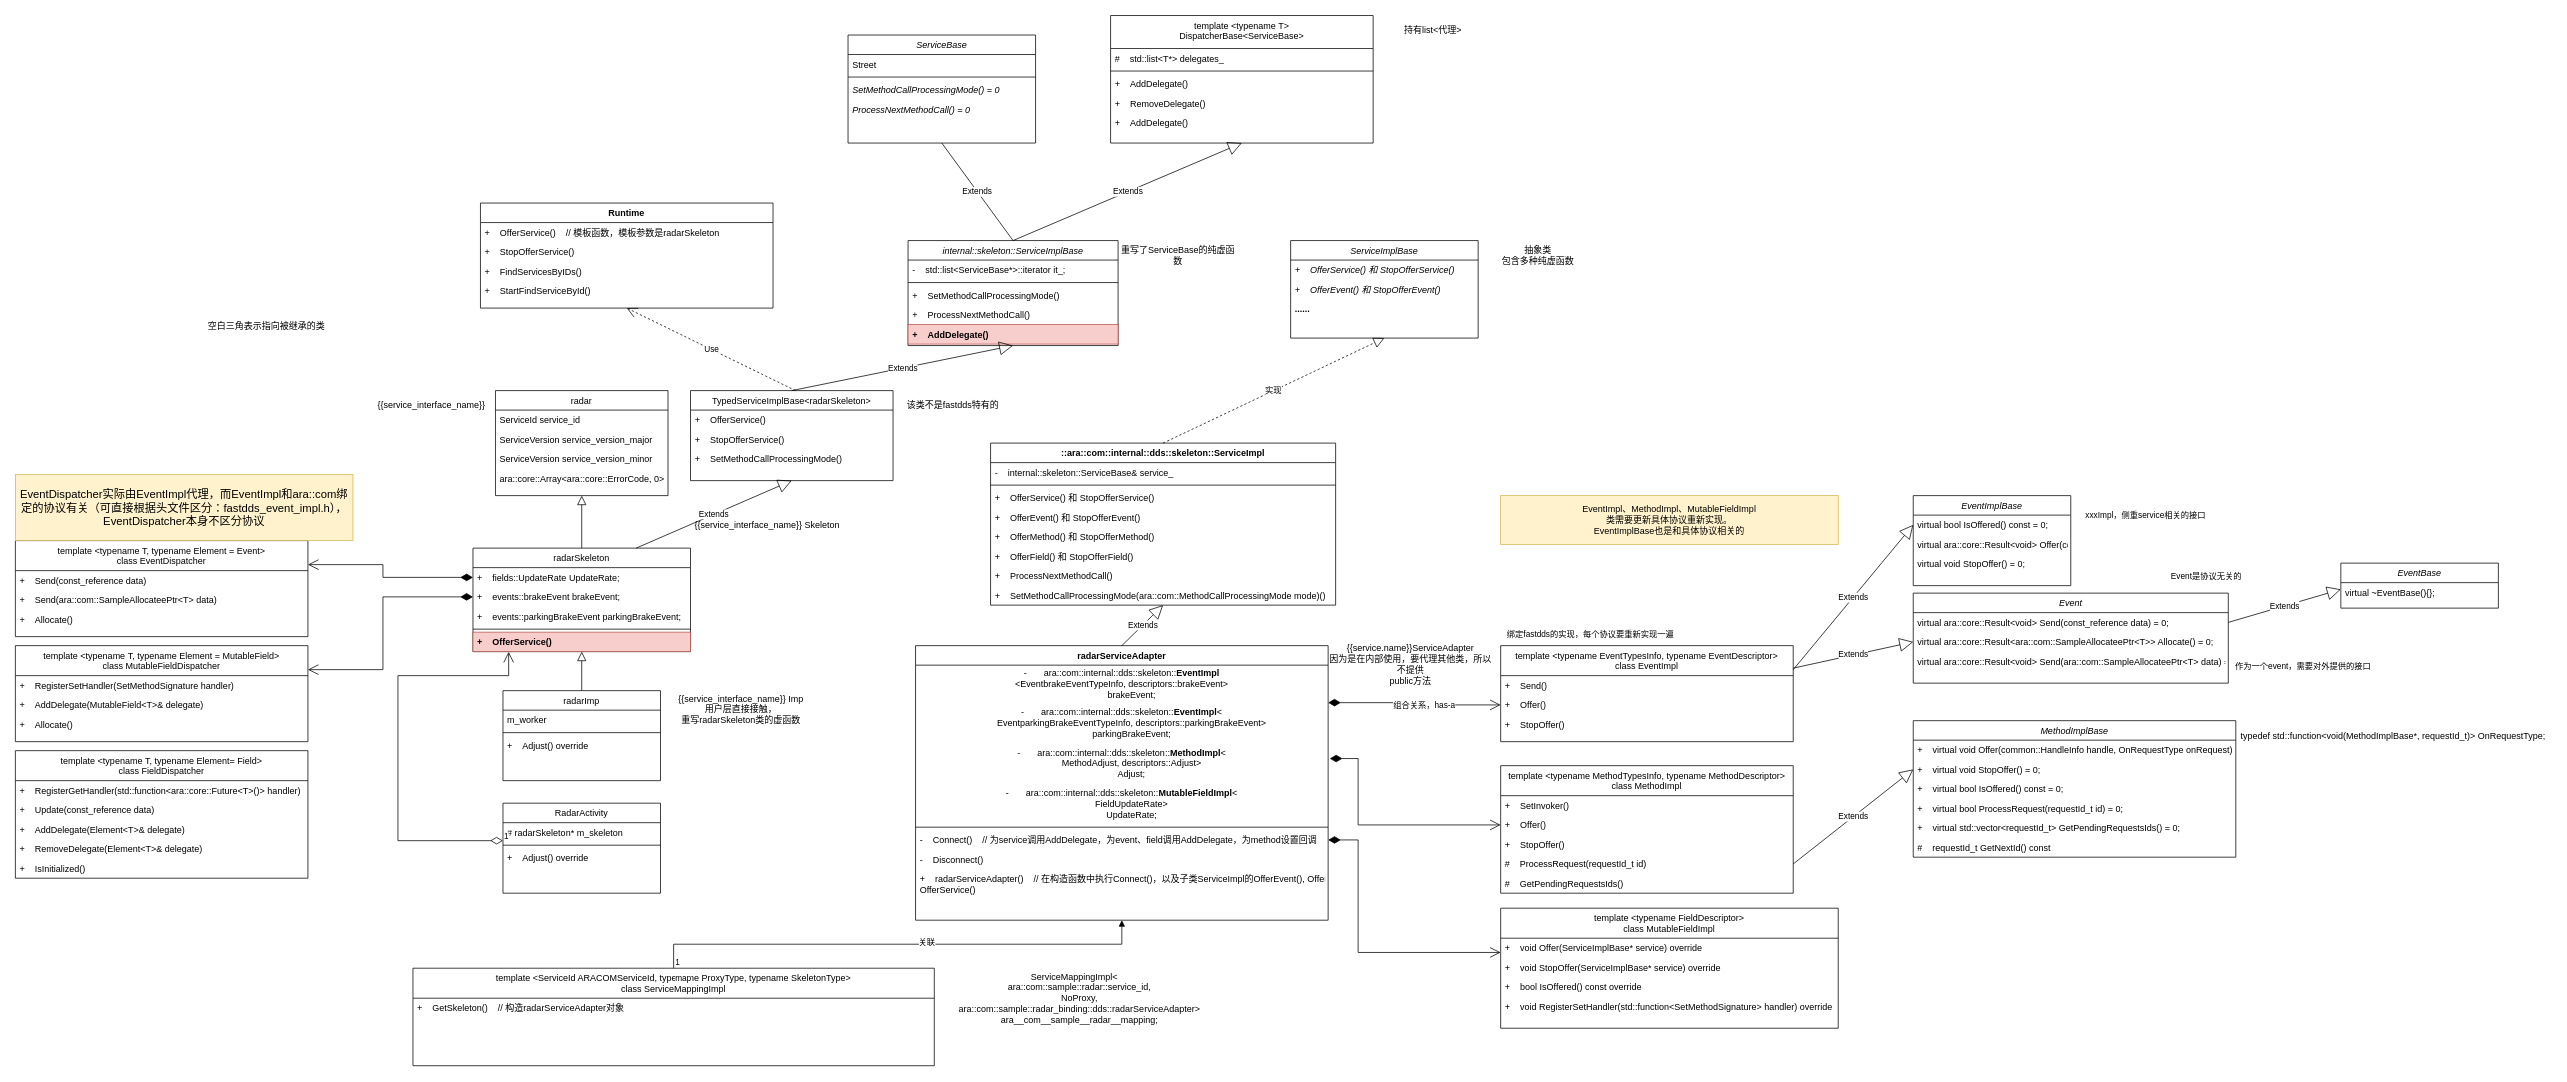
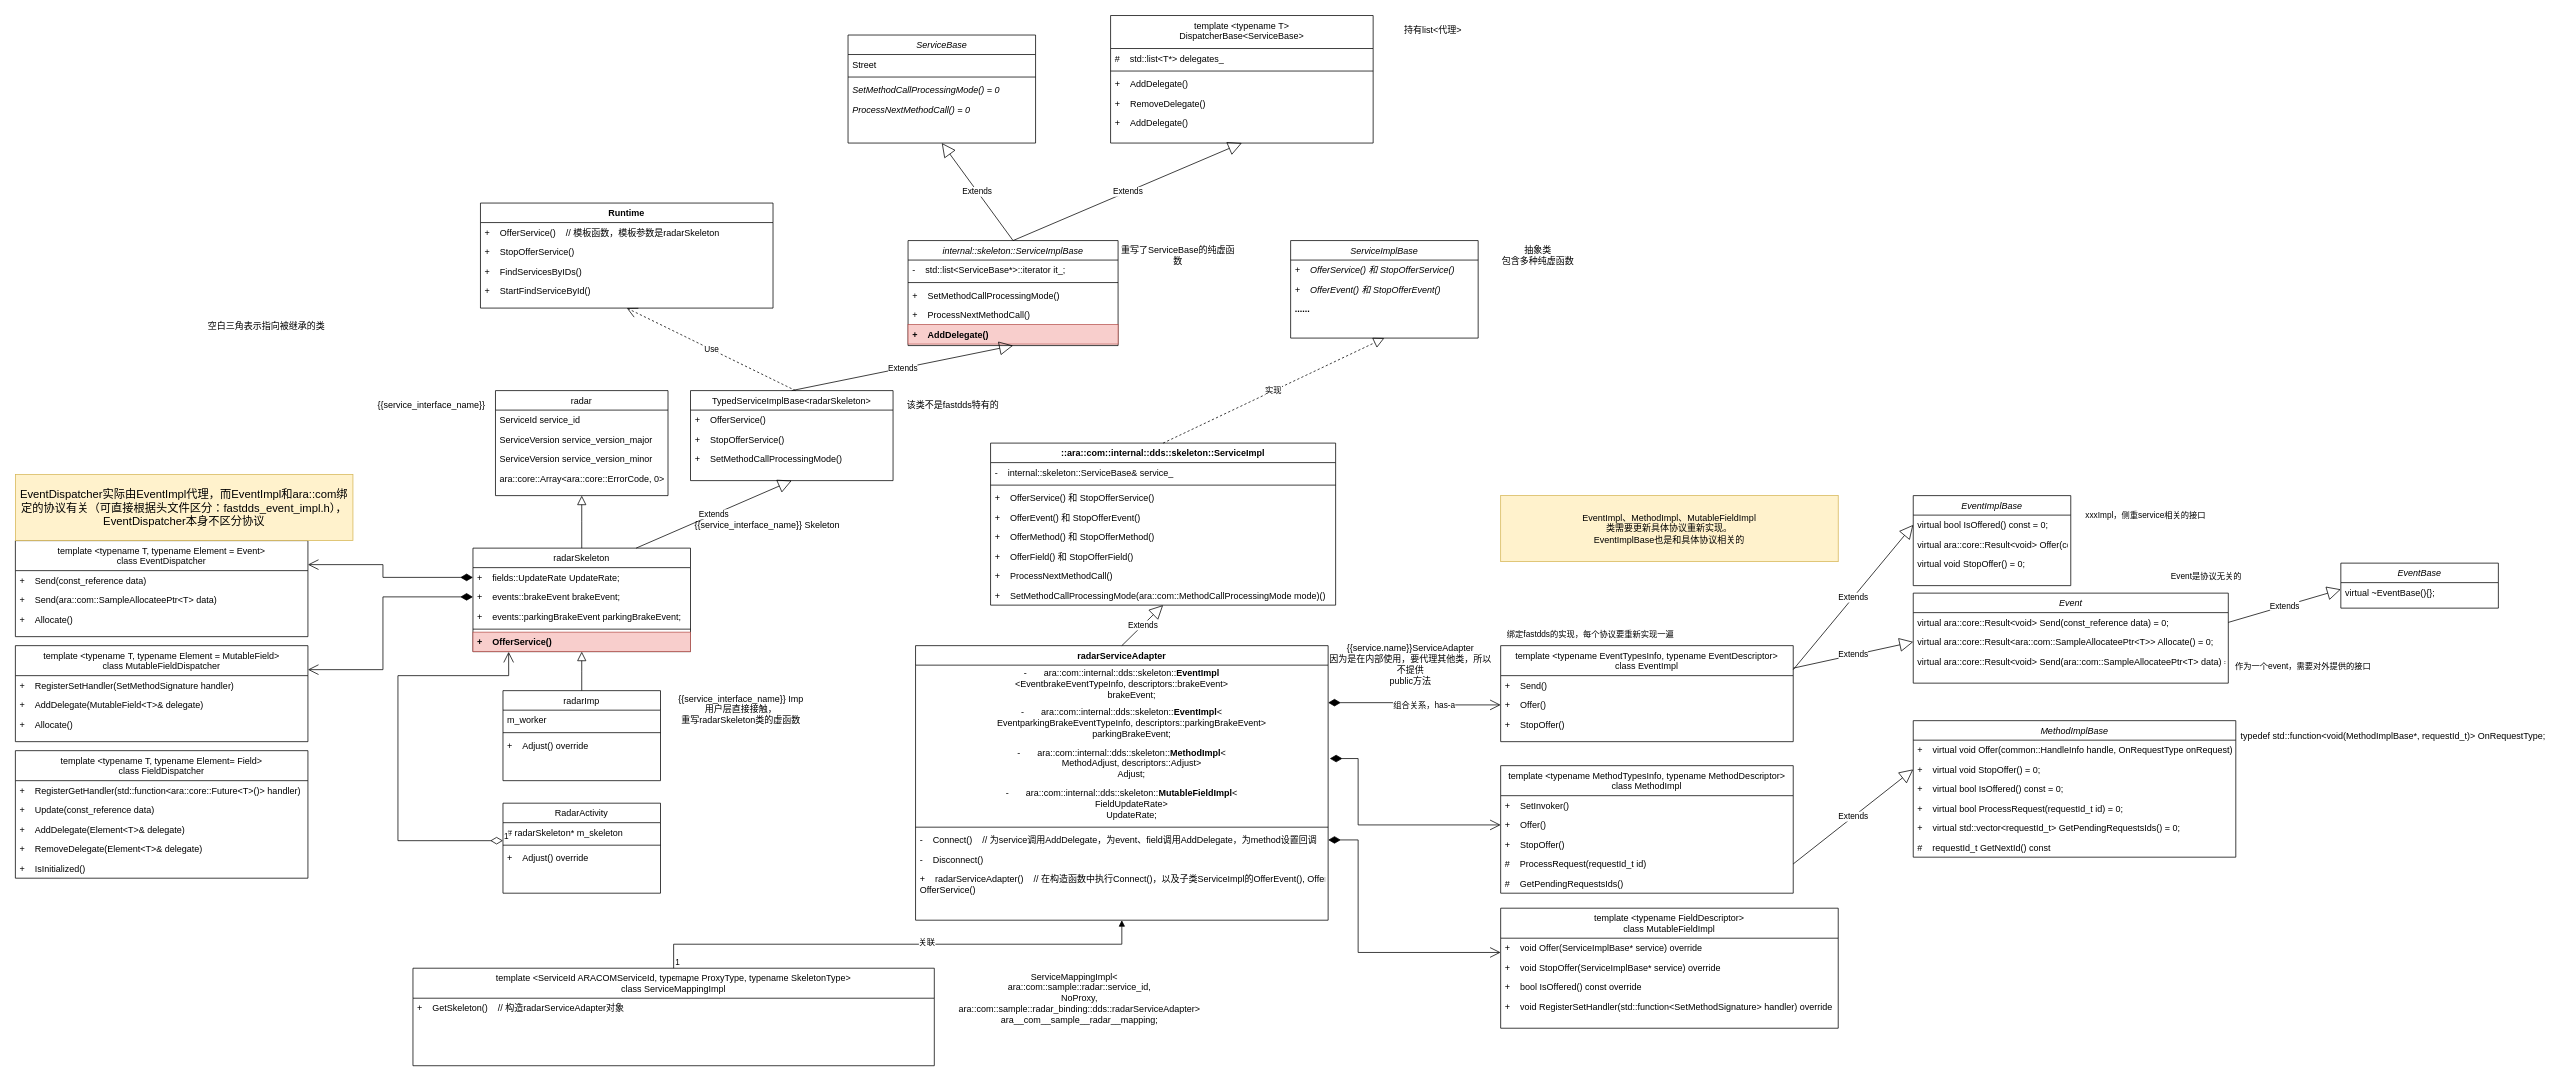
edge "ServiceBase" -- "internal::skeleton::ServiceImplBase": arrowhead none -> block
node "EventImpl、MethodImpl、MutableFieldImpl 类需要更新具体协议重新实现。 EventImplBase也是和具体协议相关的": size 338x49 -> 338x66
